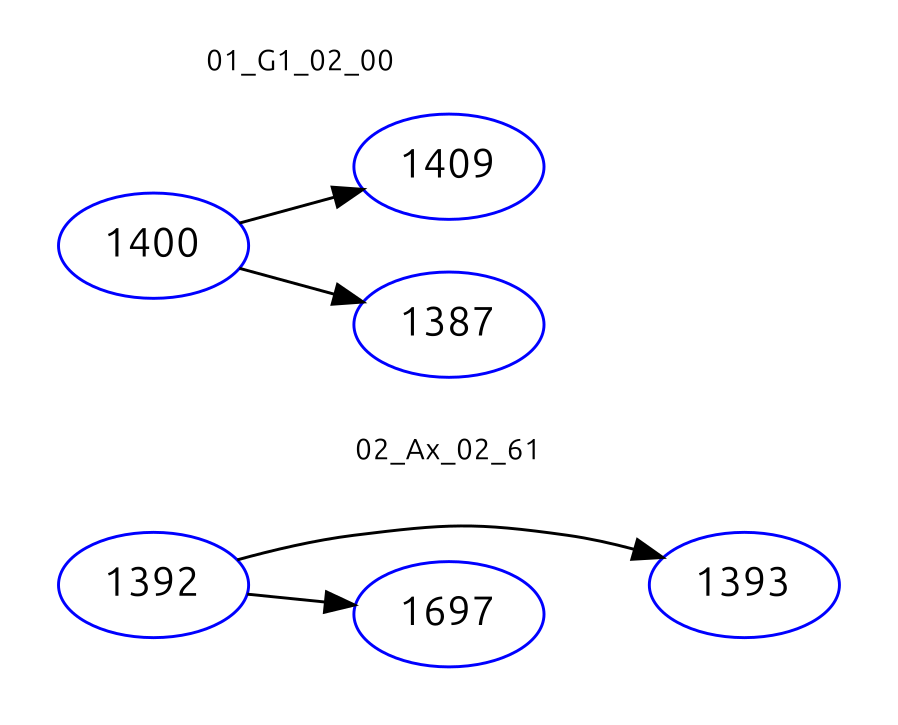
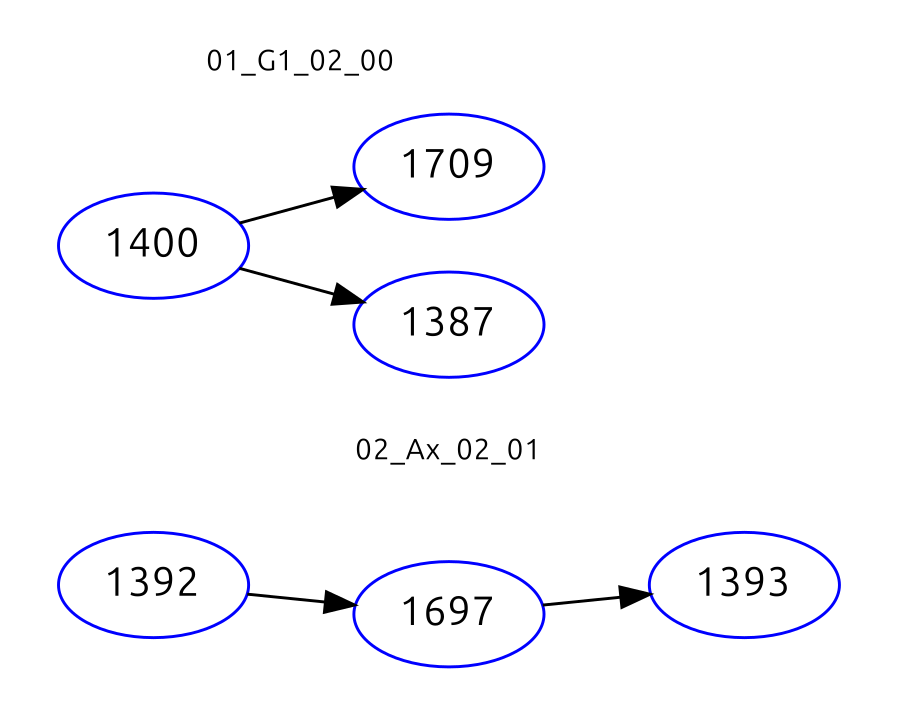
node "1409": label "1409" -> "1709"
cluster "02_Ax_02_61": label "02_Ax_02_61" -> "02_Ax_02_01"
edge "1392" -> "1393": now "1697" -> "1393"
